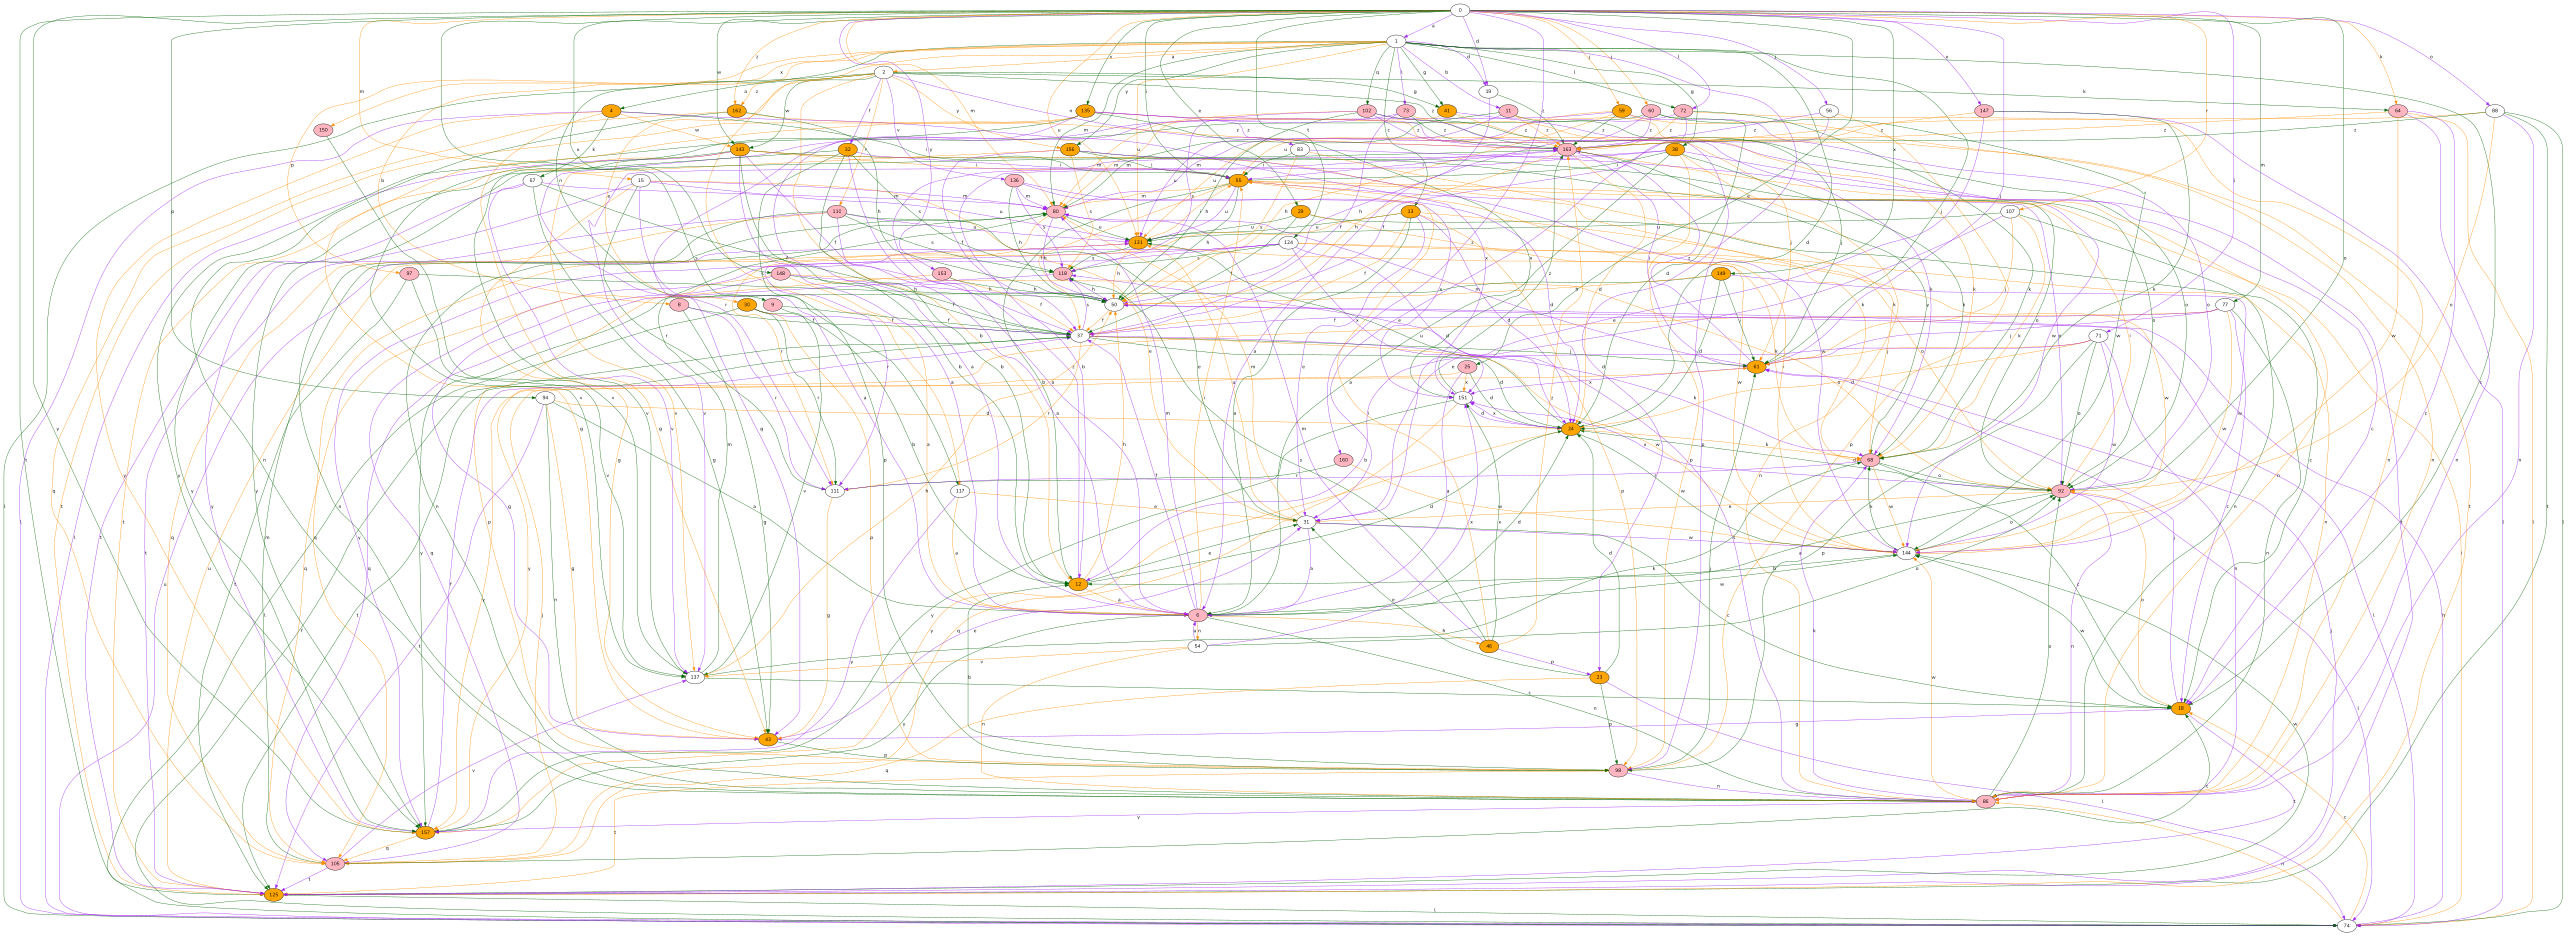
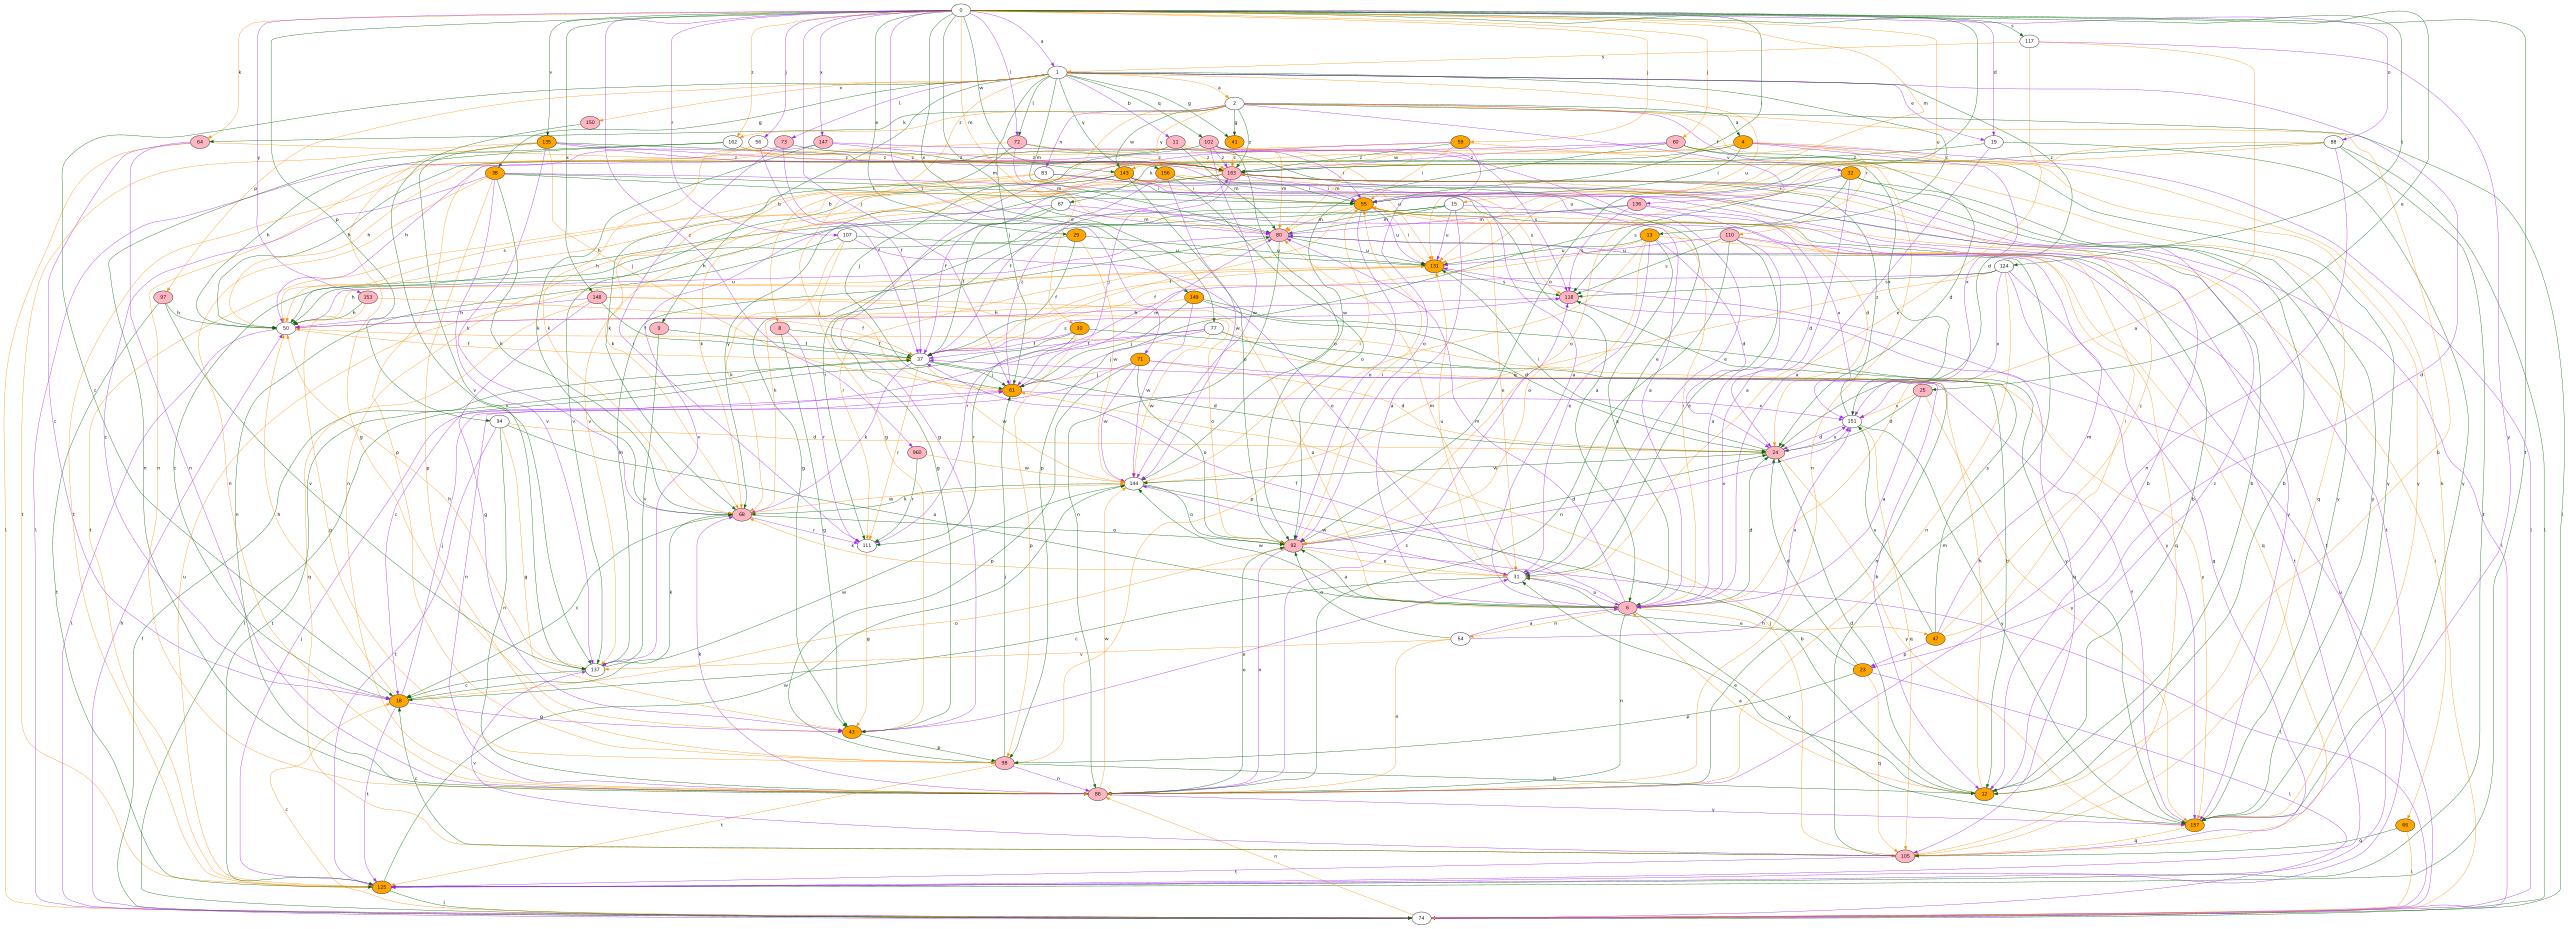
edge "0" -> "107": color darkorange -> purple
edge "0" -> "157": now "19" -> "157"
edge "1" -> "19": label "d" -> "e"
edge "1" -> "117": reversed
node "162": fillcolor orange -> white
edge "147" -> "163": color darkorange -> purple
edge "11" -> "131": color purple -> darkorange
edge "59" -> "55": label "u" -> "i"
edge "102" -> "55": added, label "i"
edge "1" -> "9": label "n" -> "b"
edge "15" -> "80": color purple -> darkgreen
edge "80" -> "50": label "h" -> "u"
edge "72" -> "31": color purple -> darkgreen
edge "124" -> "24": removed, label "d"
edge "24" -> "131": label "u" -> "i"
node "71": fillcolor white -> orange
edge "41" -> "98": removed, label "p"
edge "124" -> "144": label "w" -> "q"
edge "15" -> "43": color darkorange -> darkgreen
node "24": fillcolor orange -> lightpink
edge "64" -> "144": removed, label "w"
edge "24" -> "68": now "31" -> "68"
node "160": label "160" -> "960"
edge "18" -> "50": added, label "h"
edge "92" -> "6": reversed
node "46": label "46" -> "47"
node "66": added
